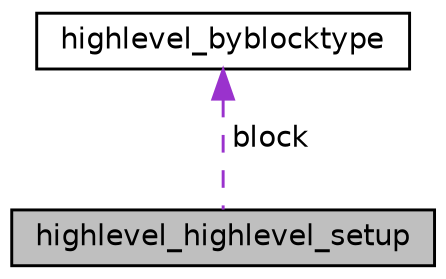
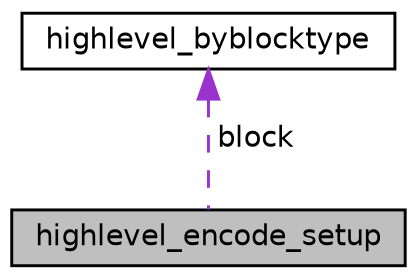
node "highlevel_highlevel_setup": label "highlevel_highlevel_setup" -> "highlevel_encode_setup"
